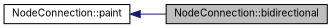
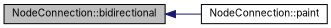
edge "NodeConnection::bidirectional" -> "NodeConnection::paint": reversed
